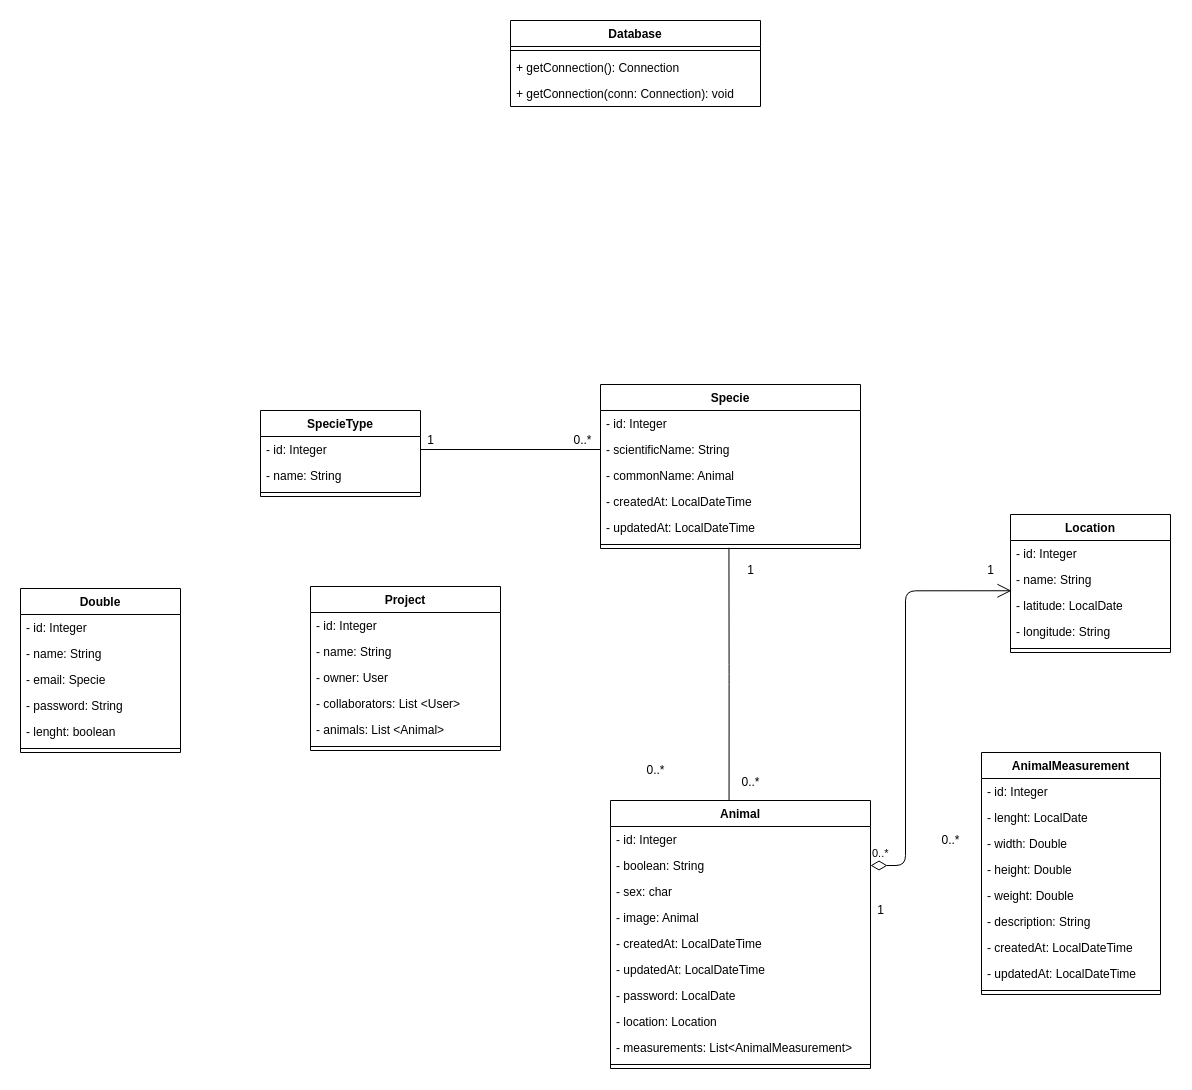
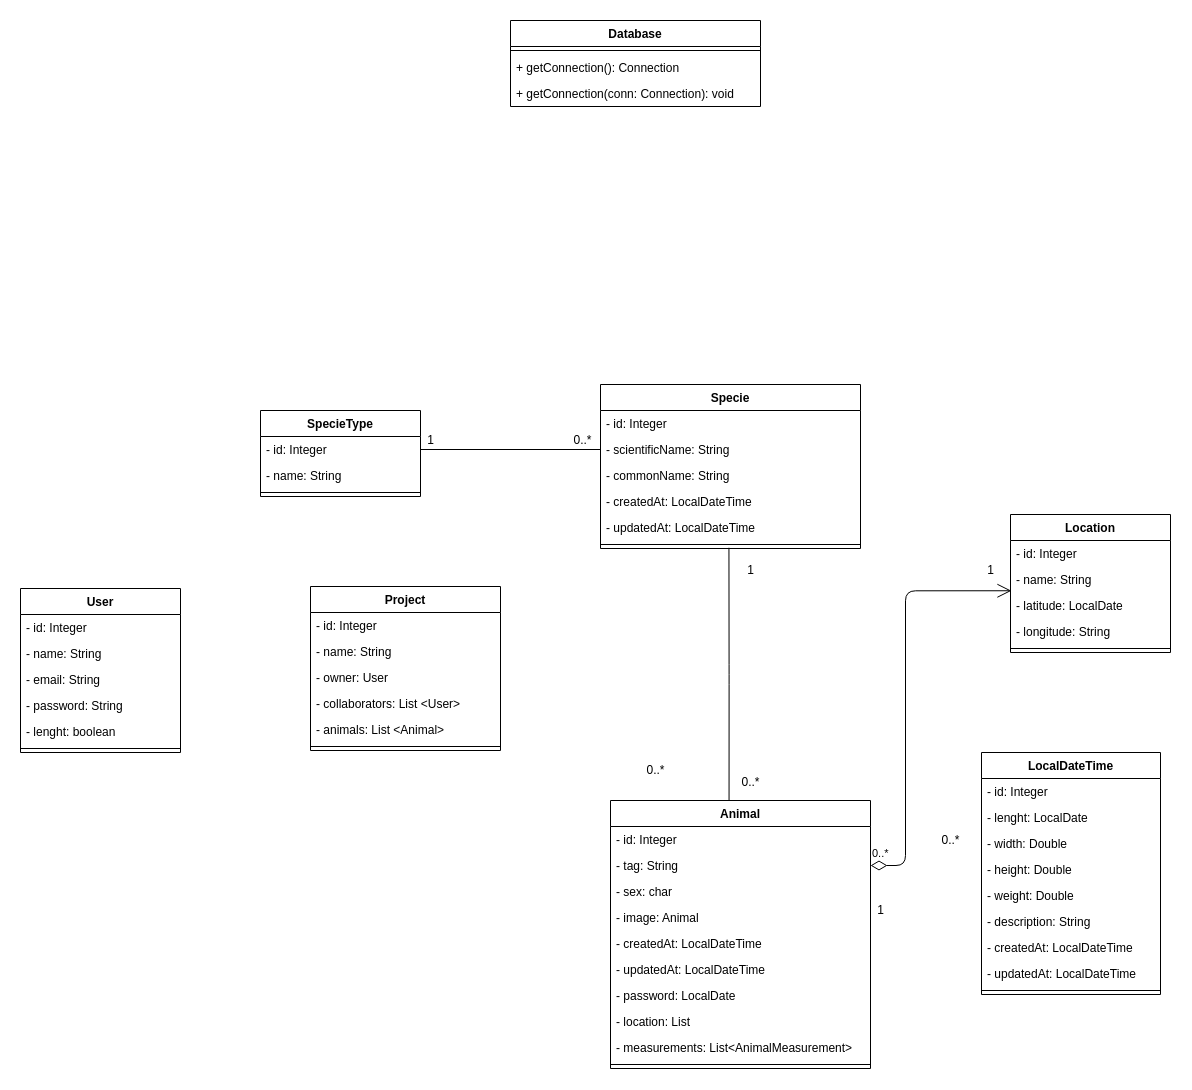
node "- commonName: Animal": label "- commonName: Animal" -> "- commonName: String"
node "Double": label "Double" -> "User"
node "- email: Specie": label "- email: Specie" -> "- email: String"
node "AnimalMeasurement": label "AnimalMeasurement" -> "LocalDateTime"
node "- boolean: String": label "- boolean: String" -> "- tag: String"
node "- location: Location": label "- location: Location" -> "- location: List"
